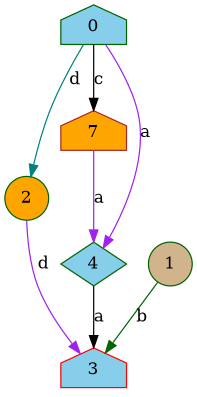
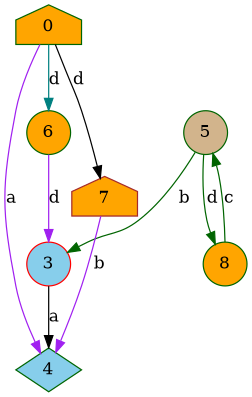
node "0": fillcolor skyblue -> orange
edge "0" -> "7": label "c" -> "d"
node "2": label "2" -> "6"
edge "7" -> "4": label "a" -> "b"
node "1": label "1" -> "5"
node "8": added
edge "4" -> "3": reversed
node "3": shape house -> circle
